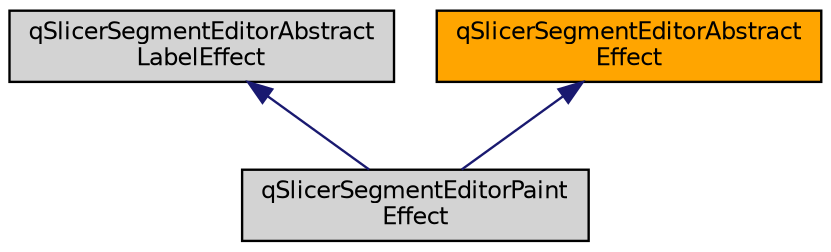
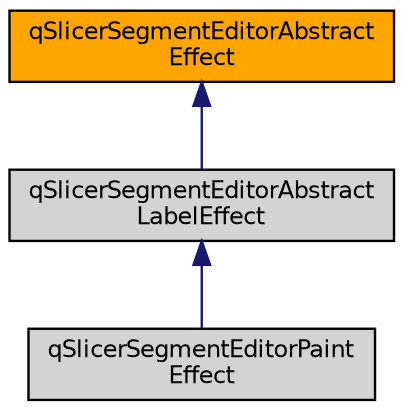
edge "qSlicerSegmentEditorPaint Effect" -> "qSlicerSegmentEditorAbstract Effect": now "qSlicerSegmentEditorAbstract LabelEffect" -> "qSlicerSegmentEditorAbstract Effect"
